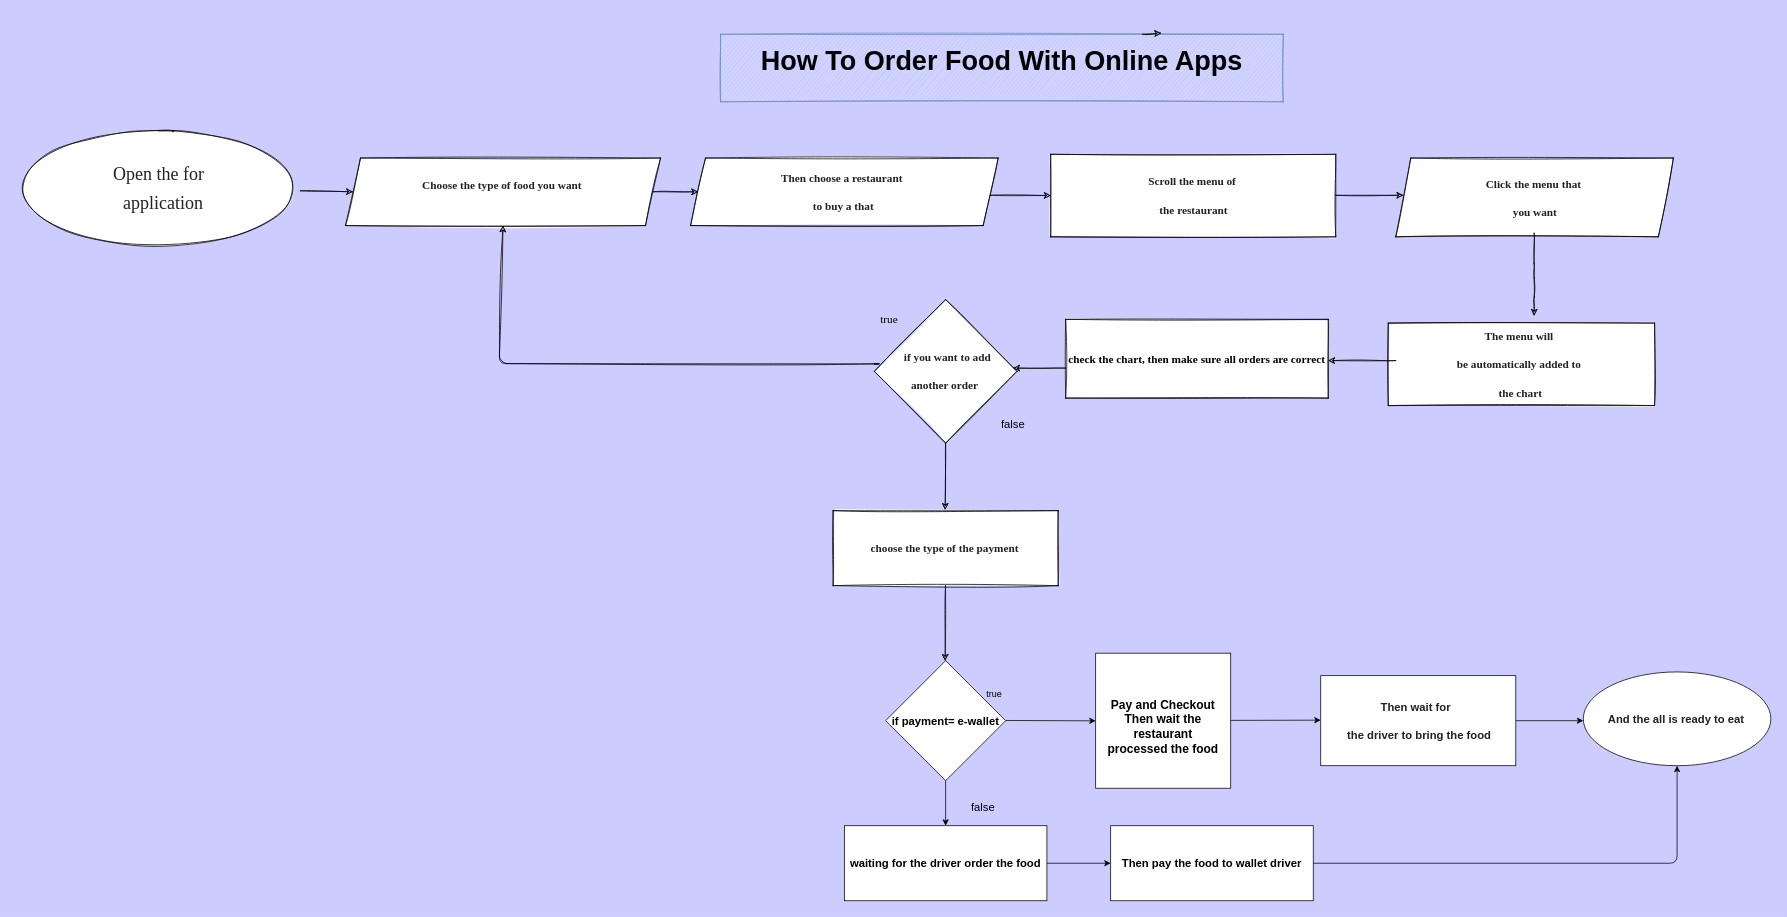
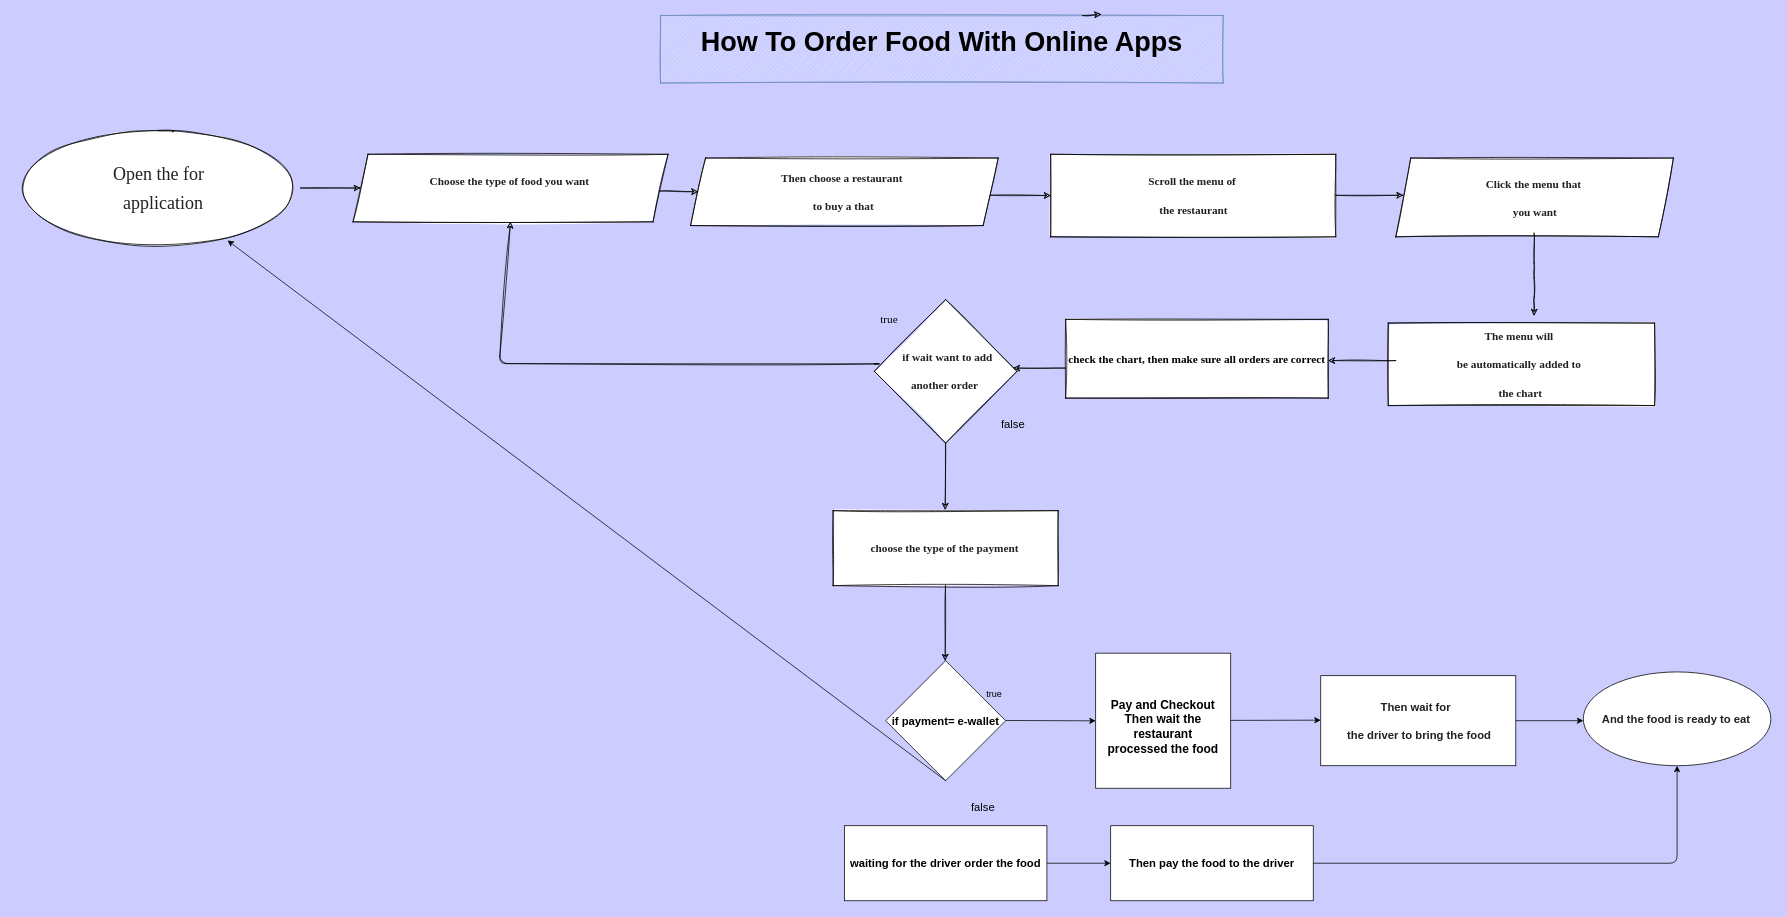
node "How To Order Food With Online Apps": moved (1002, 68) -> (942, 49)
node "Choose the type of food you want": moved (503, 192) -> (510, 188)
node "if you want to add another order": label "if you want to add another order" -> "if wait want to add another order"
node "And the all is ready to eat": label "And the all is ready to eat" -> "And the food is ready to eat"
edge "if payment= e-wallet" -> "waiting for the driver order the food": now "if payment= e-wallet" -> "Open the for application"
node "Then pay the food to wallet driver": label "Then pay the food to wallet driver" -> "Then pay the food to the driver"
